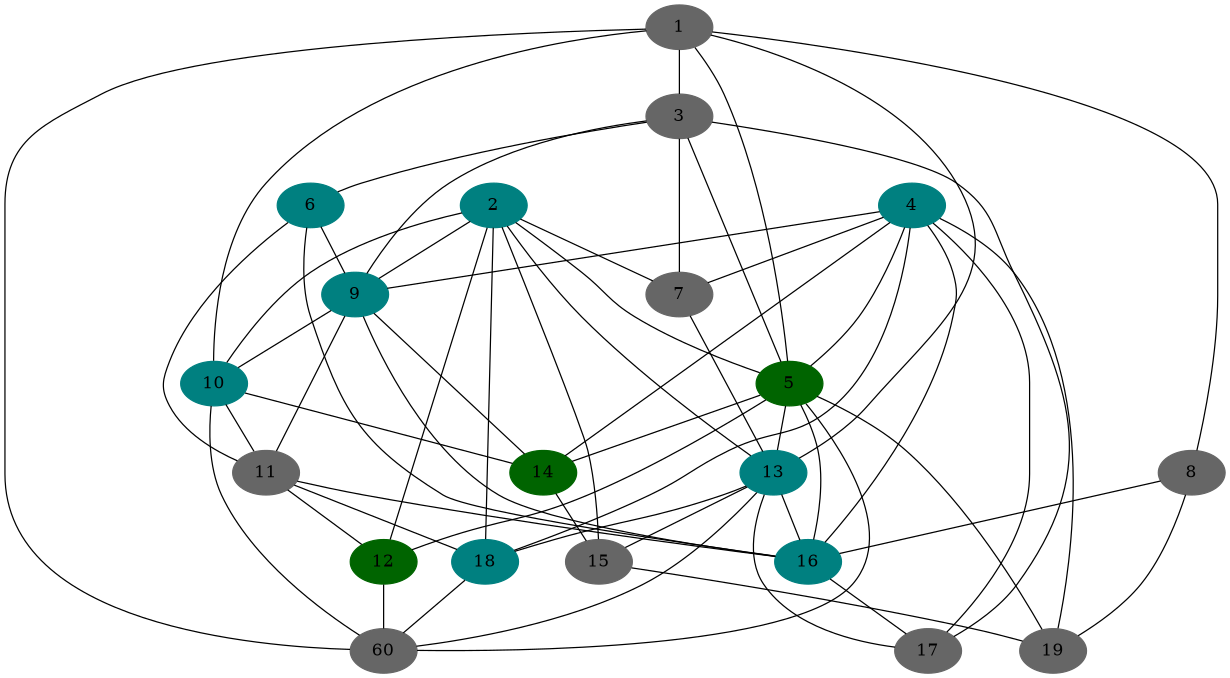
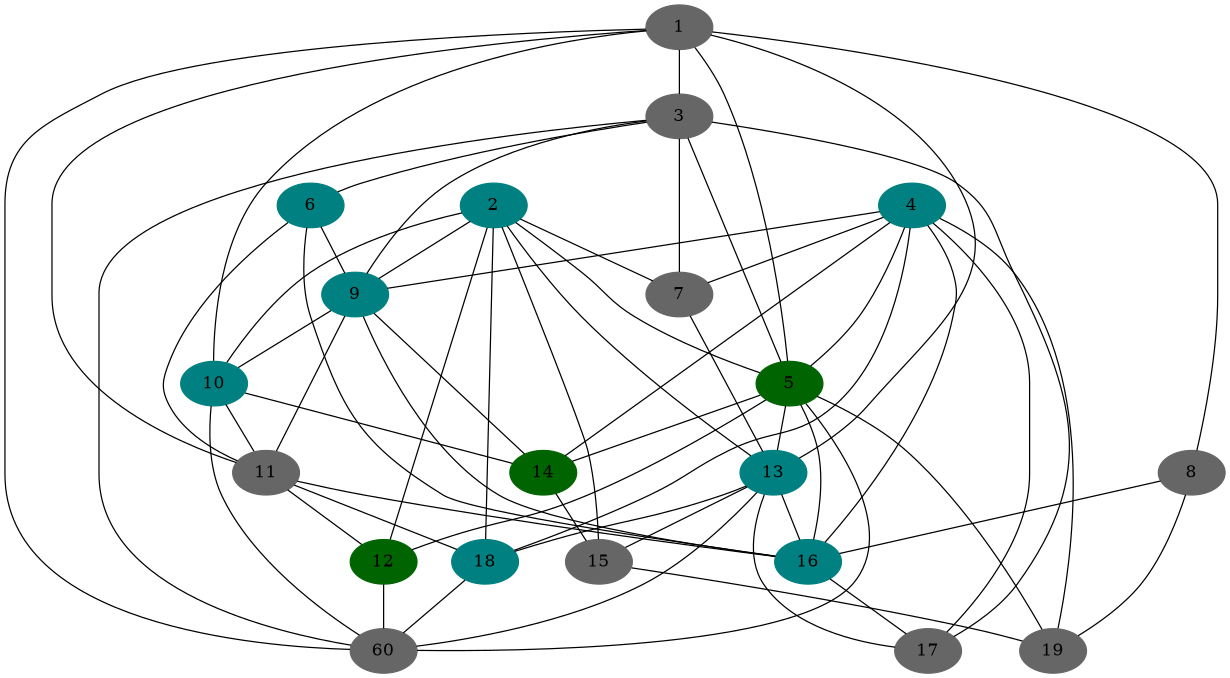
edge "1" -- "11": added
edge "3" -- "60": added
